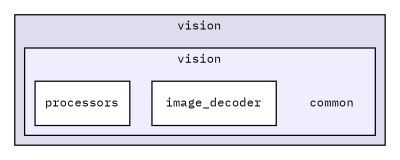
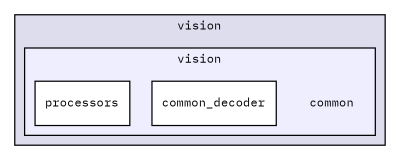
node "image_decoder": label "image_decoder" -> "common_decoder"
